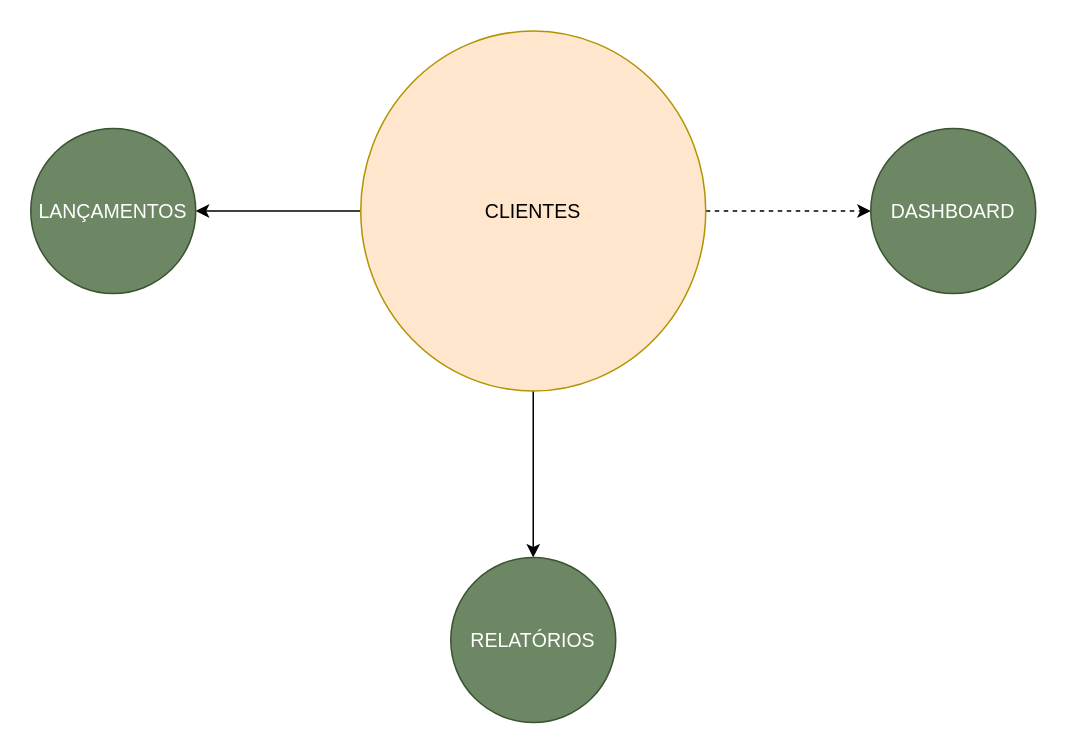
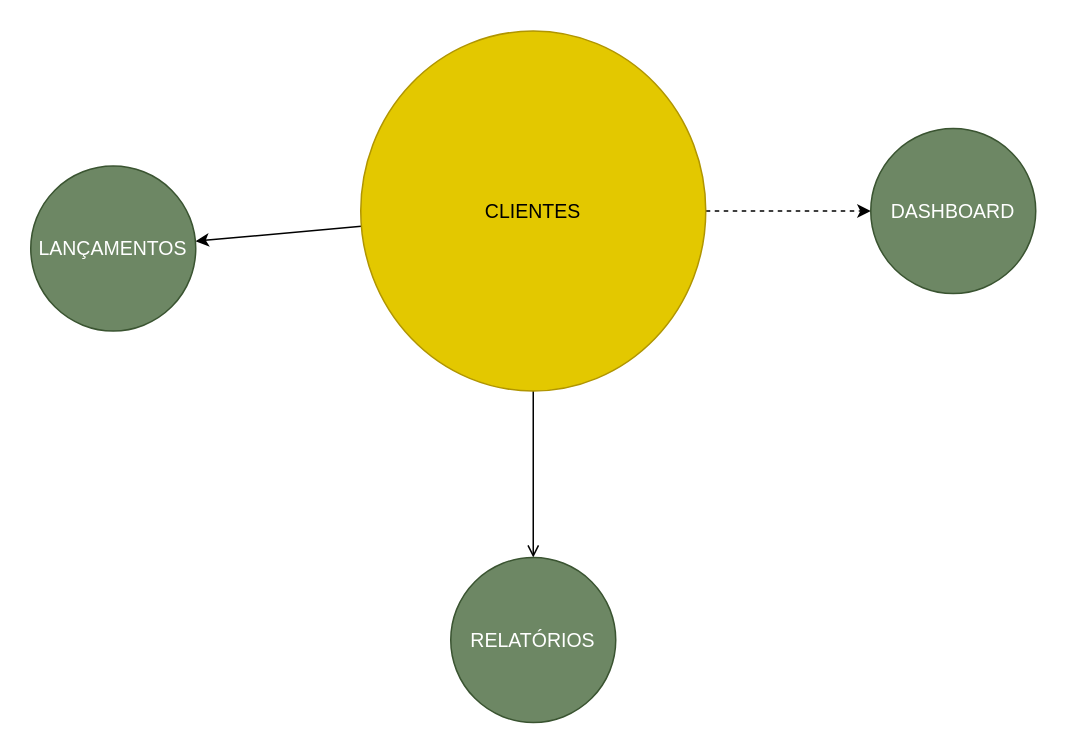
node "LANÇAMENTOS": moved (113, 211) -> (113, 248)
node "CLIENTES": fillcolor #ffe6cc -> #e3c800
edge "CLIENTES" -> "RELATÓRIOS": arrowhead classic -> open
